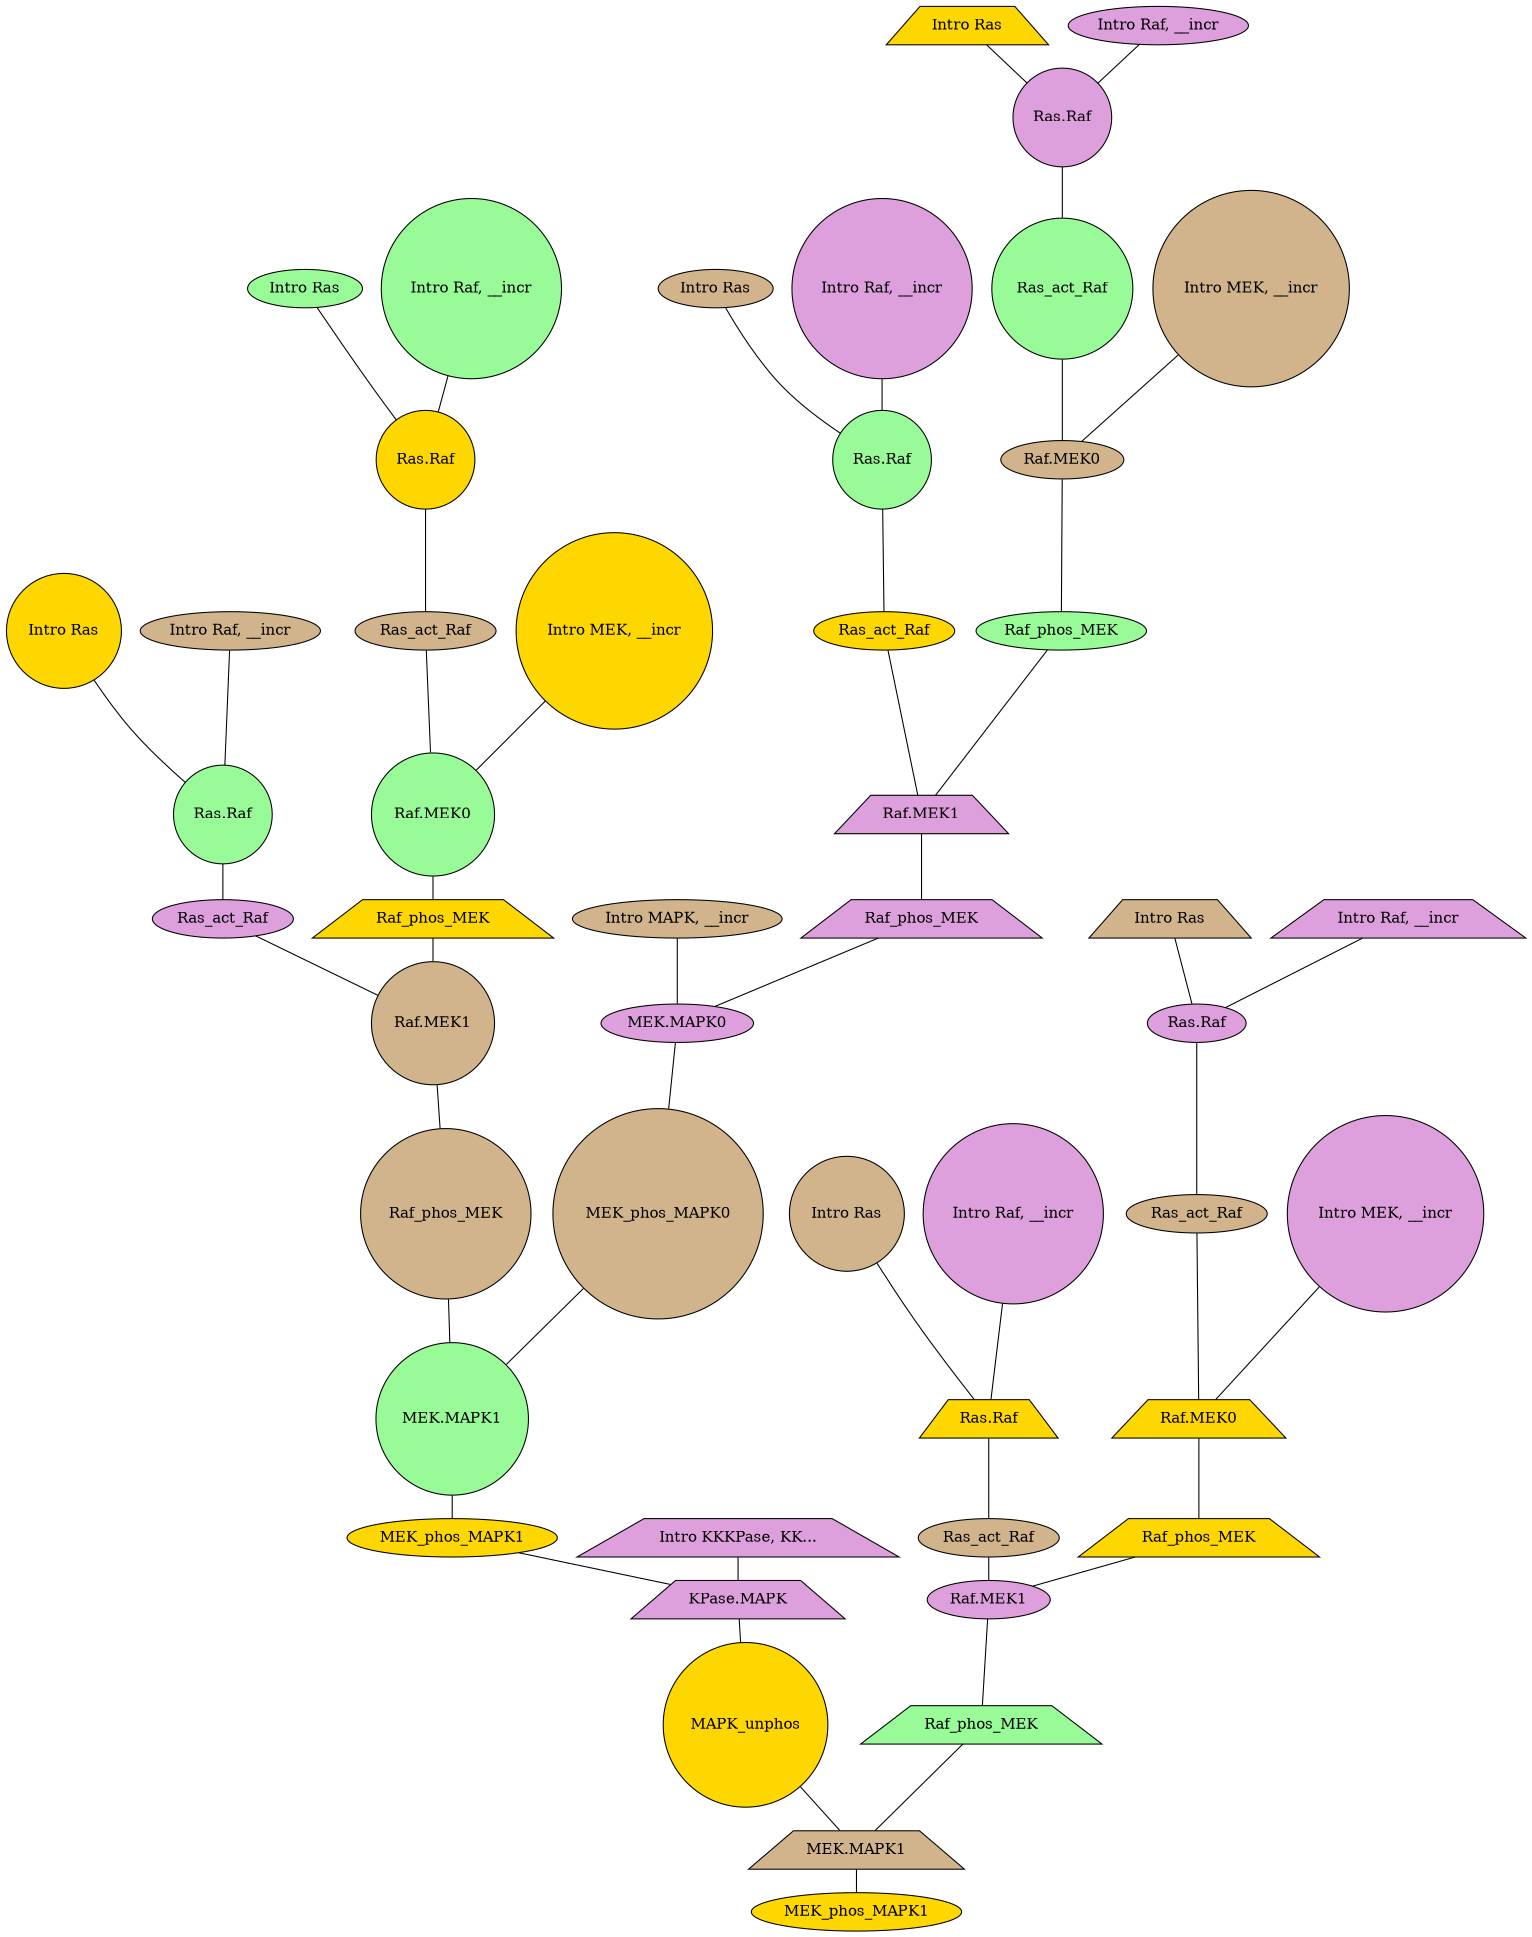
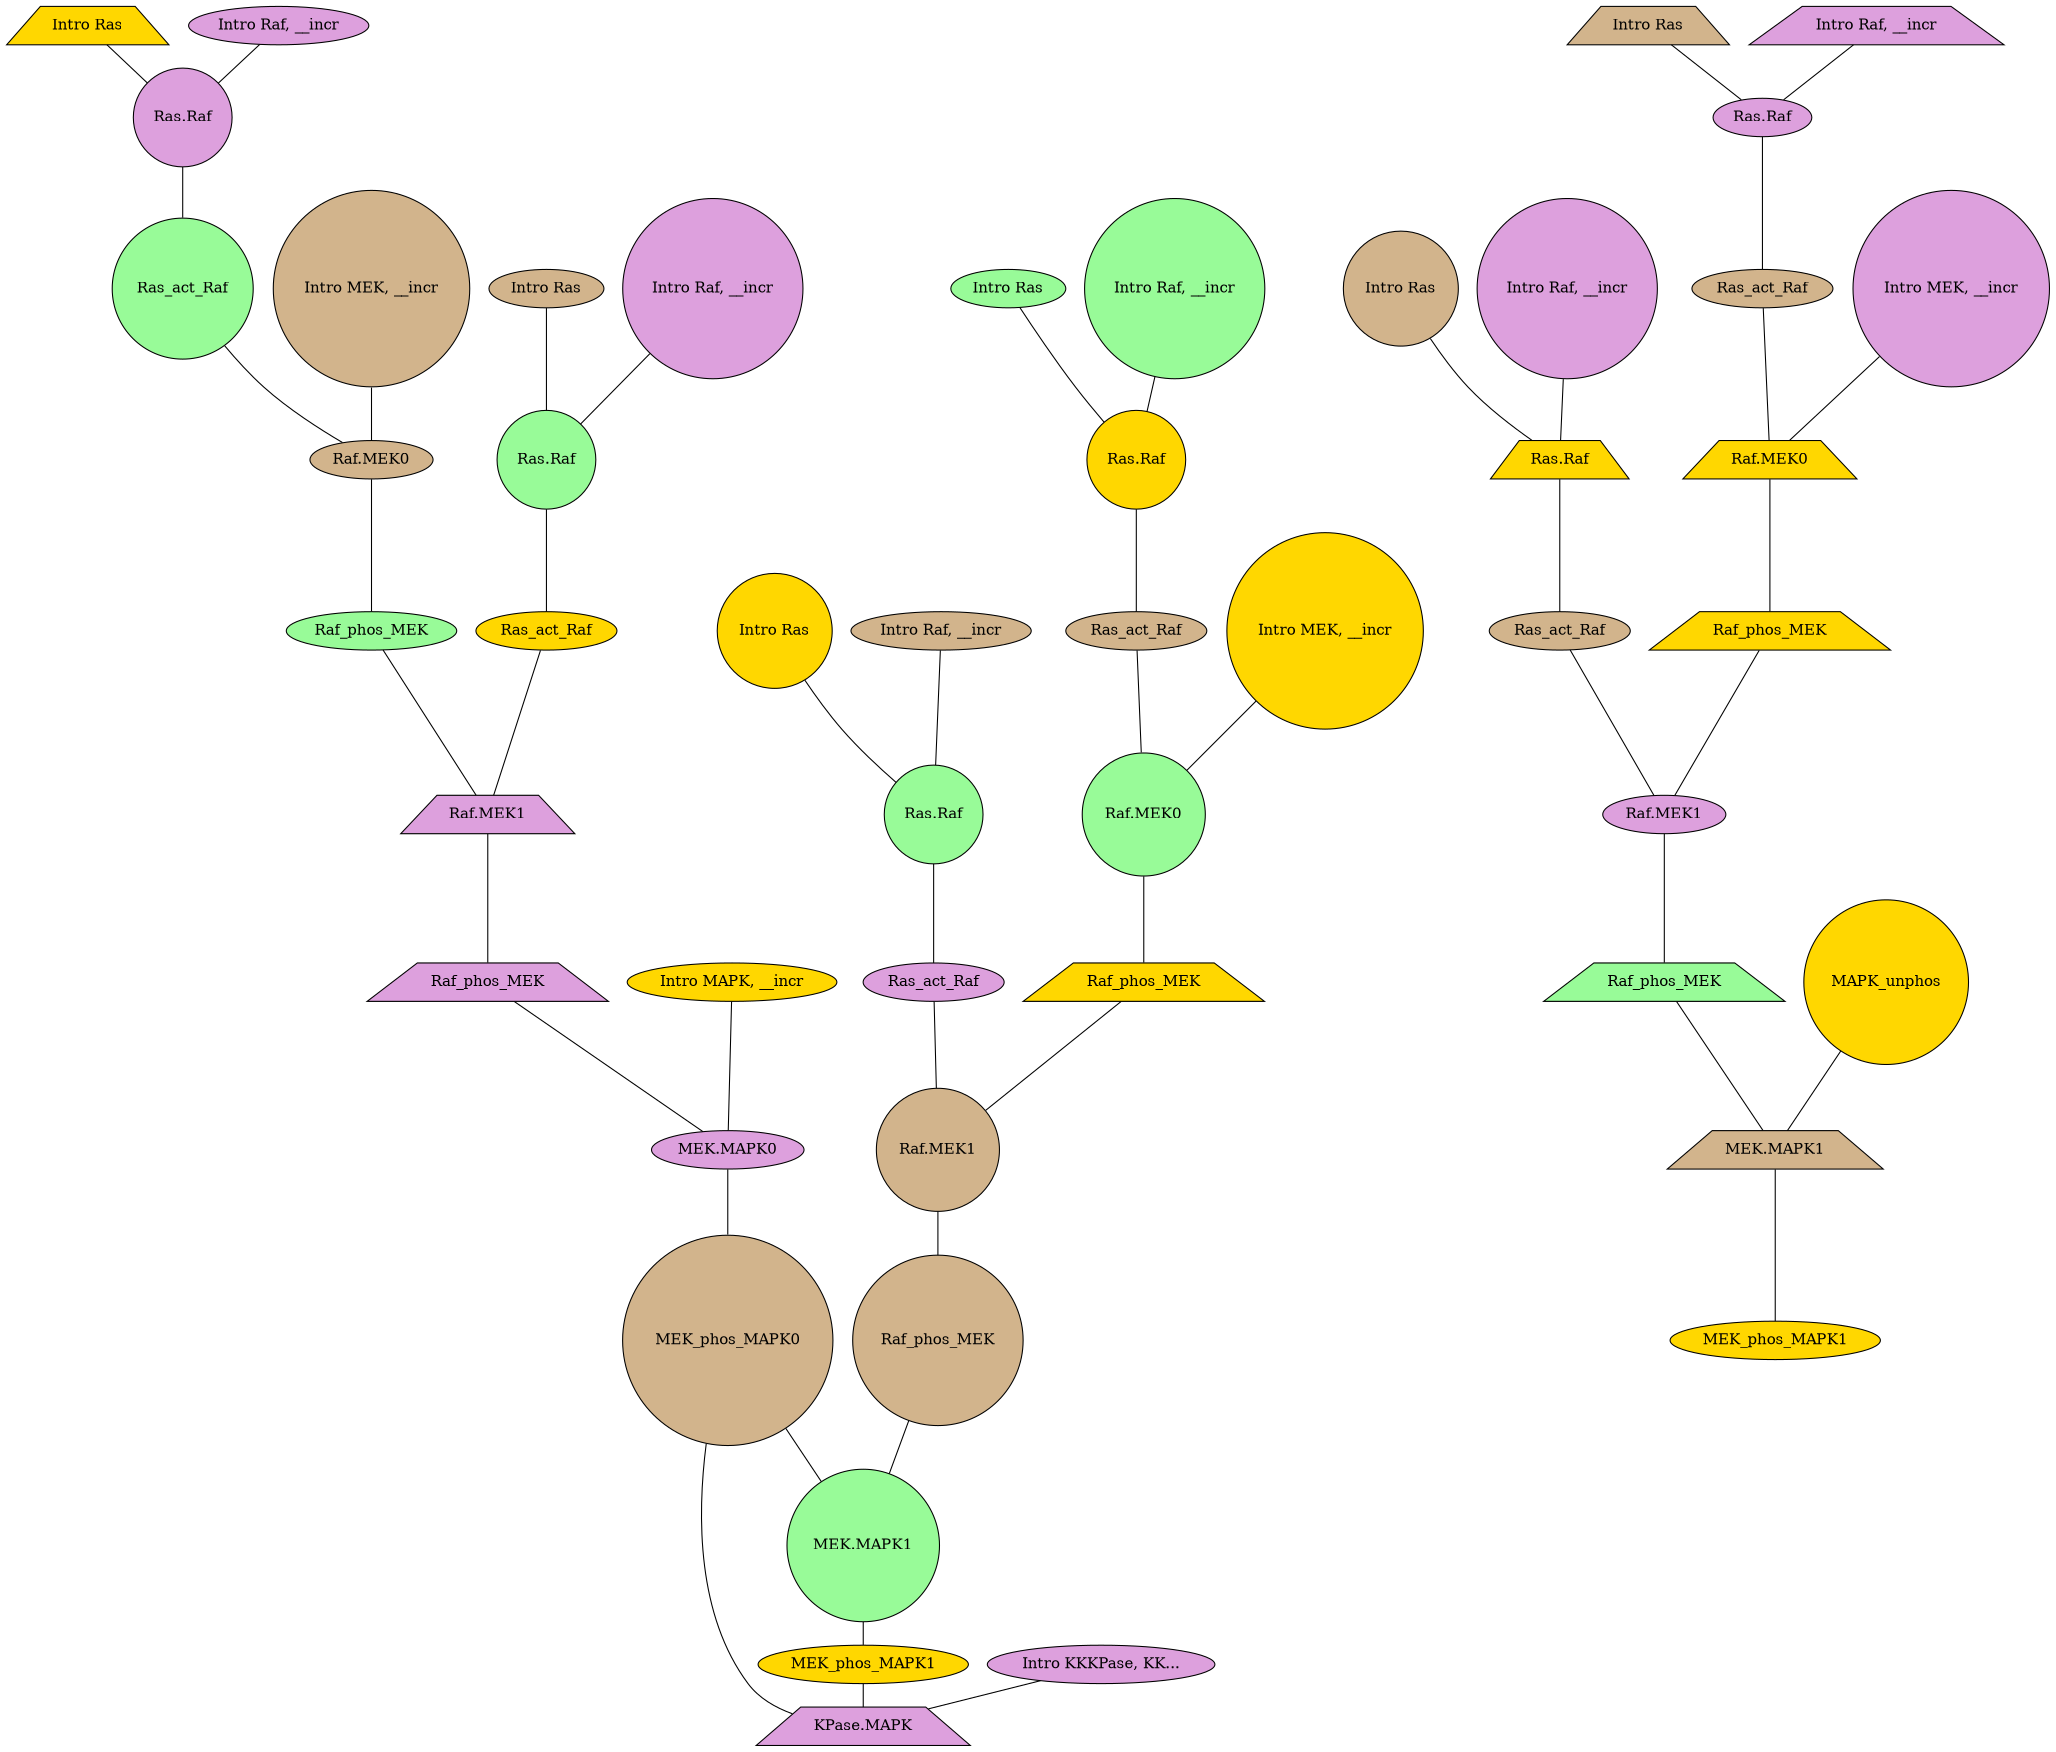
node "Intro MAPK, __incr": fillcolor tan -> gold
node "Intro KKKPase, KK...": shape trapezium -> ellipse
edge "KPase.MAPK" -- "MAPK_unphos": now "KPase.MAPK" -- "MEK_phos_MAPK0"
